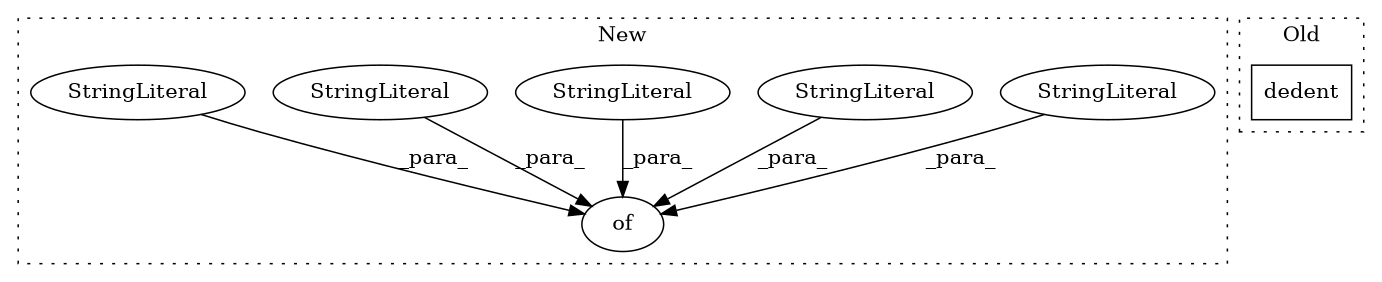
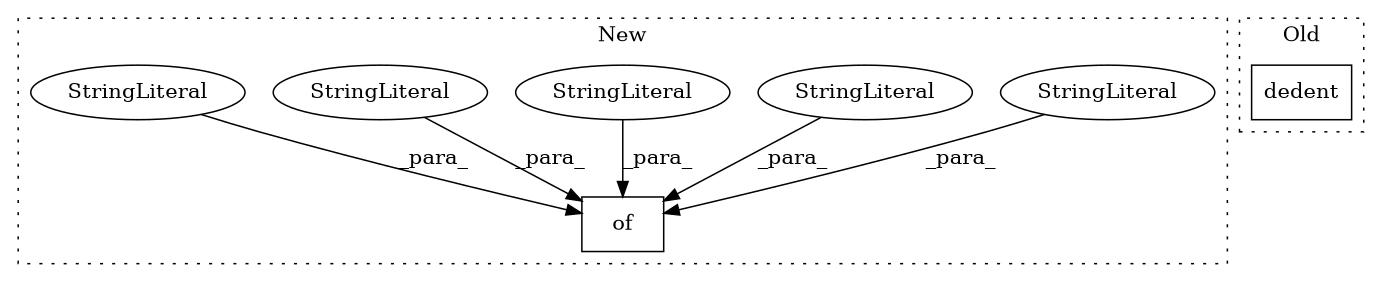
node "of": shape ellipse -> box
